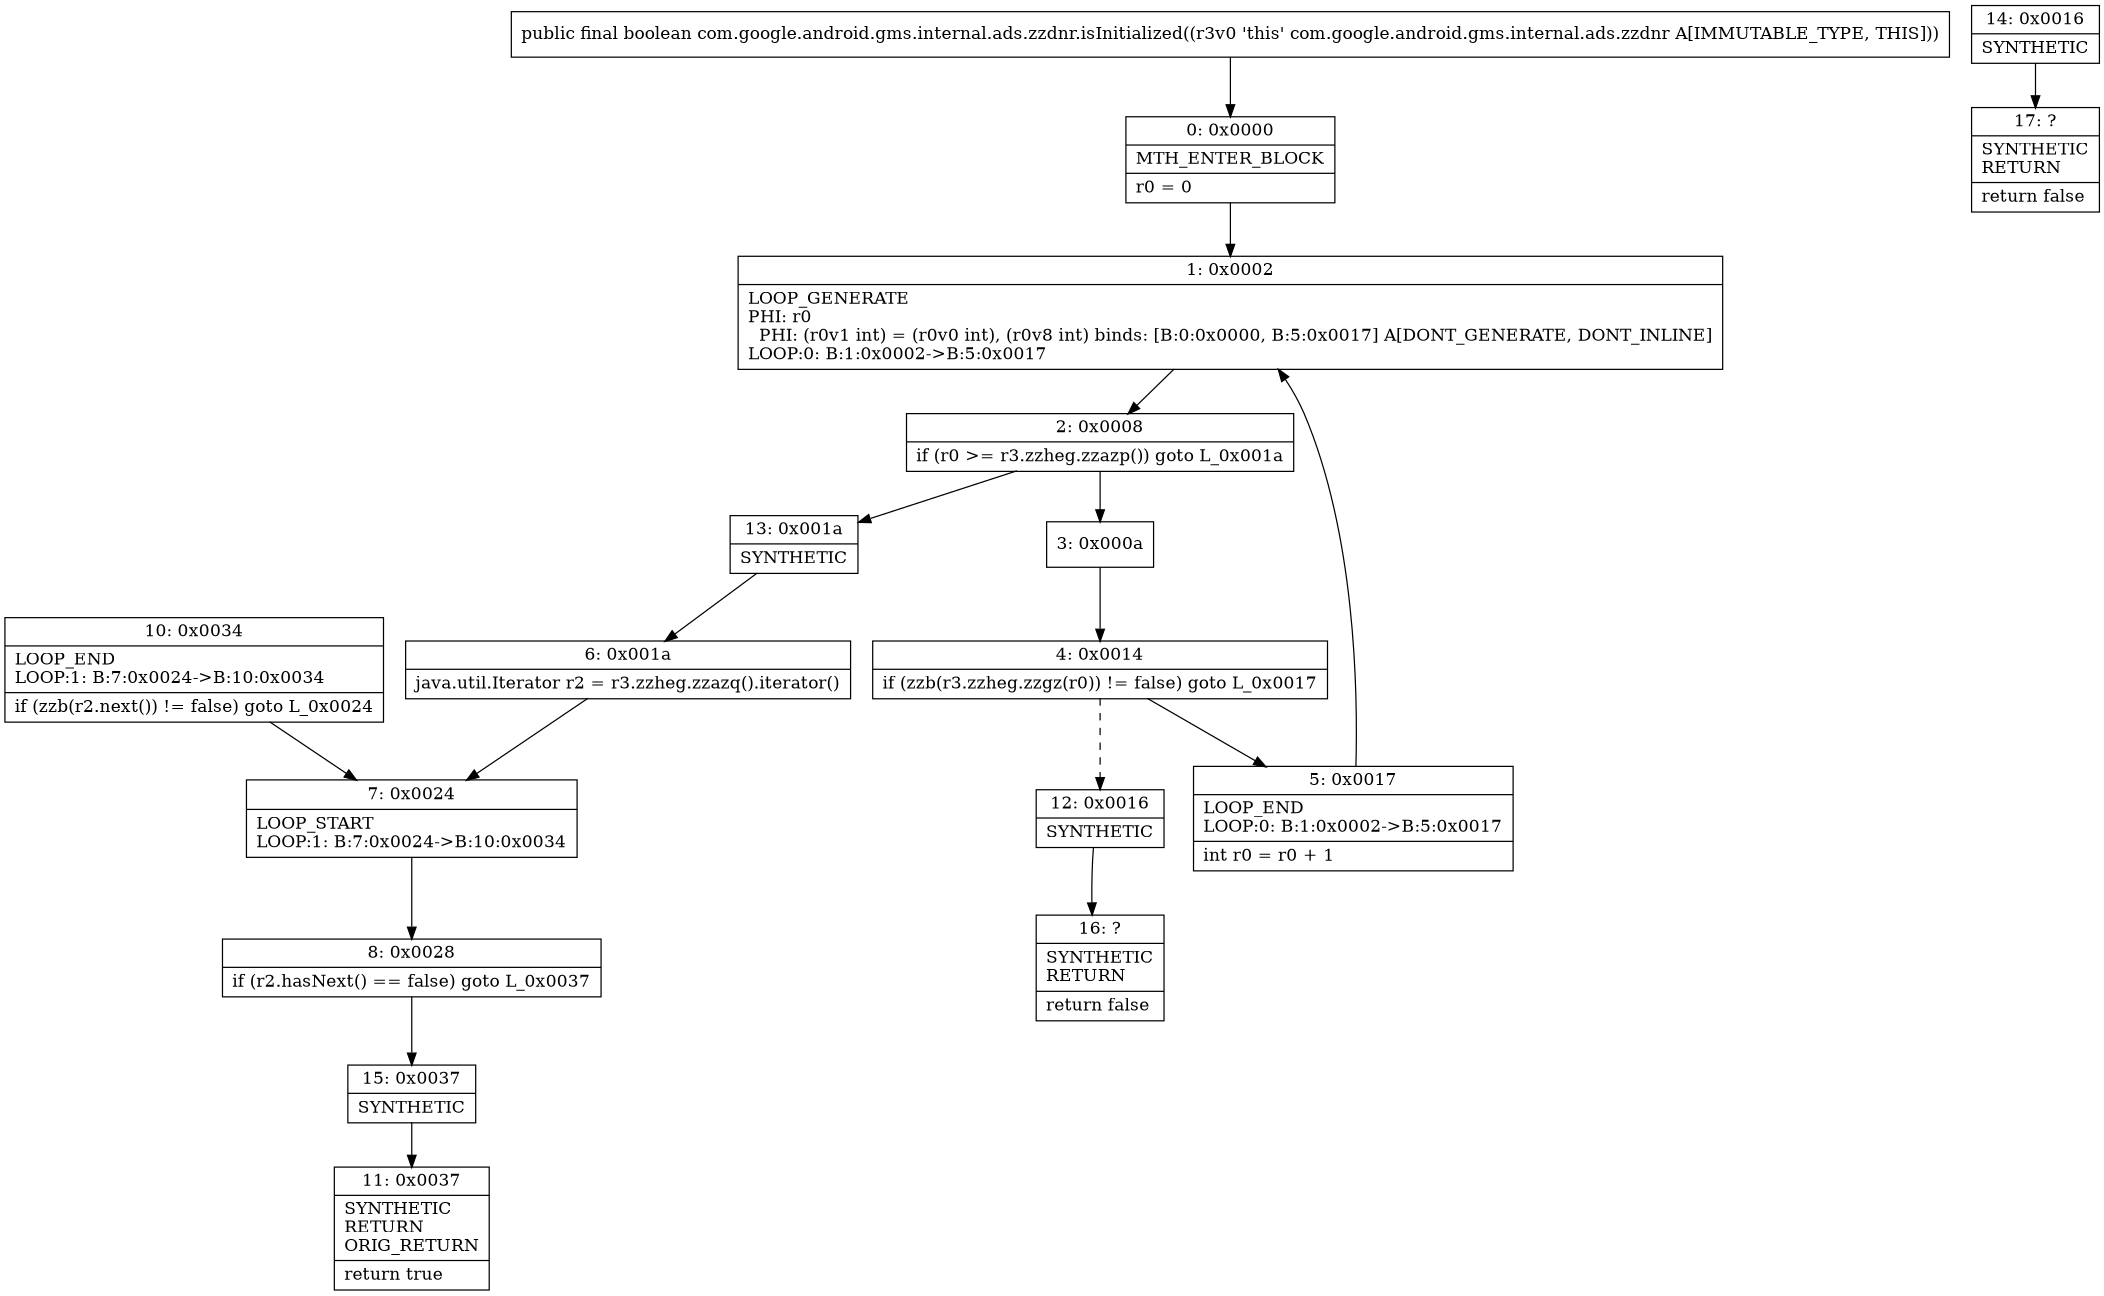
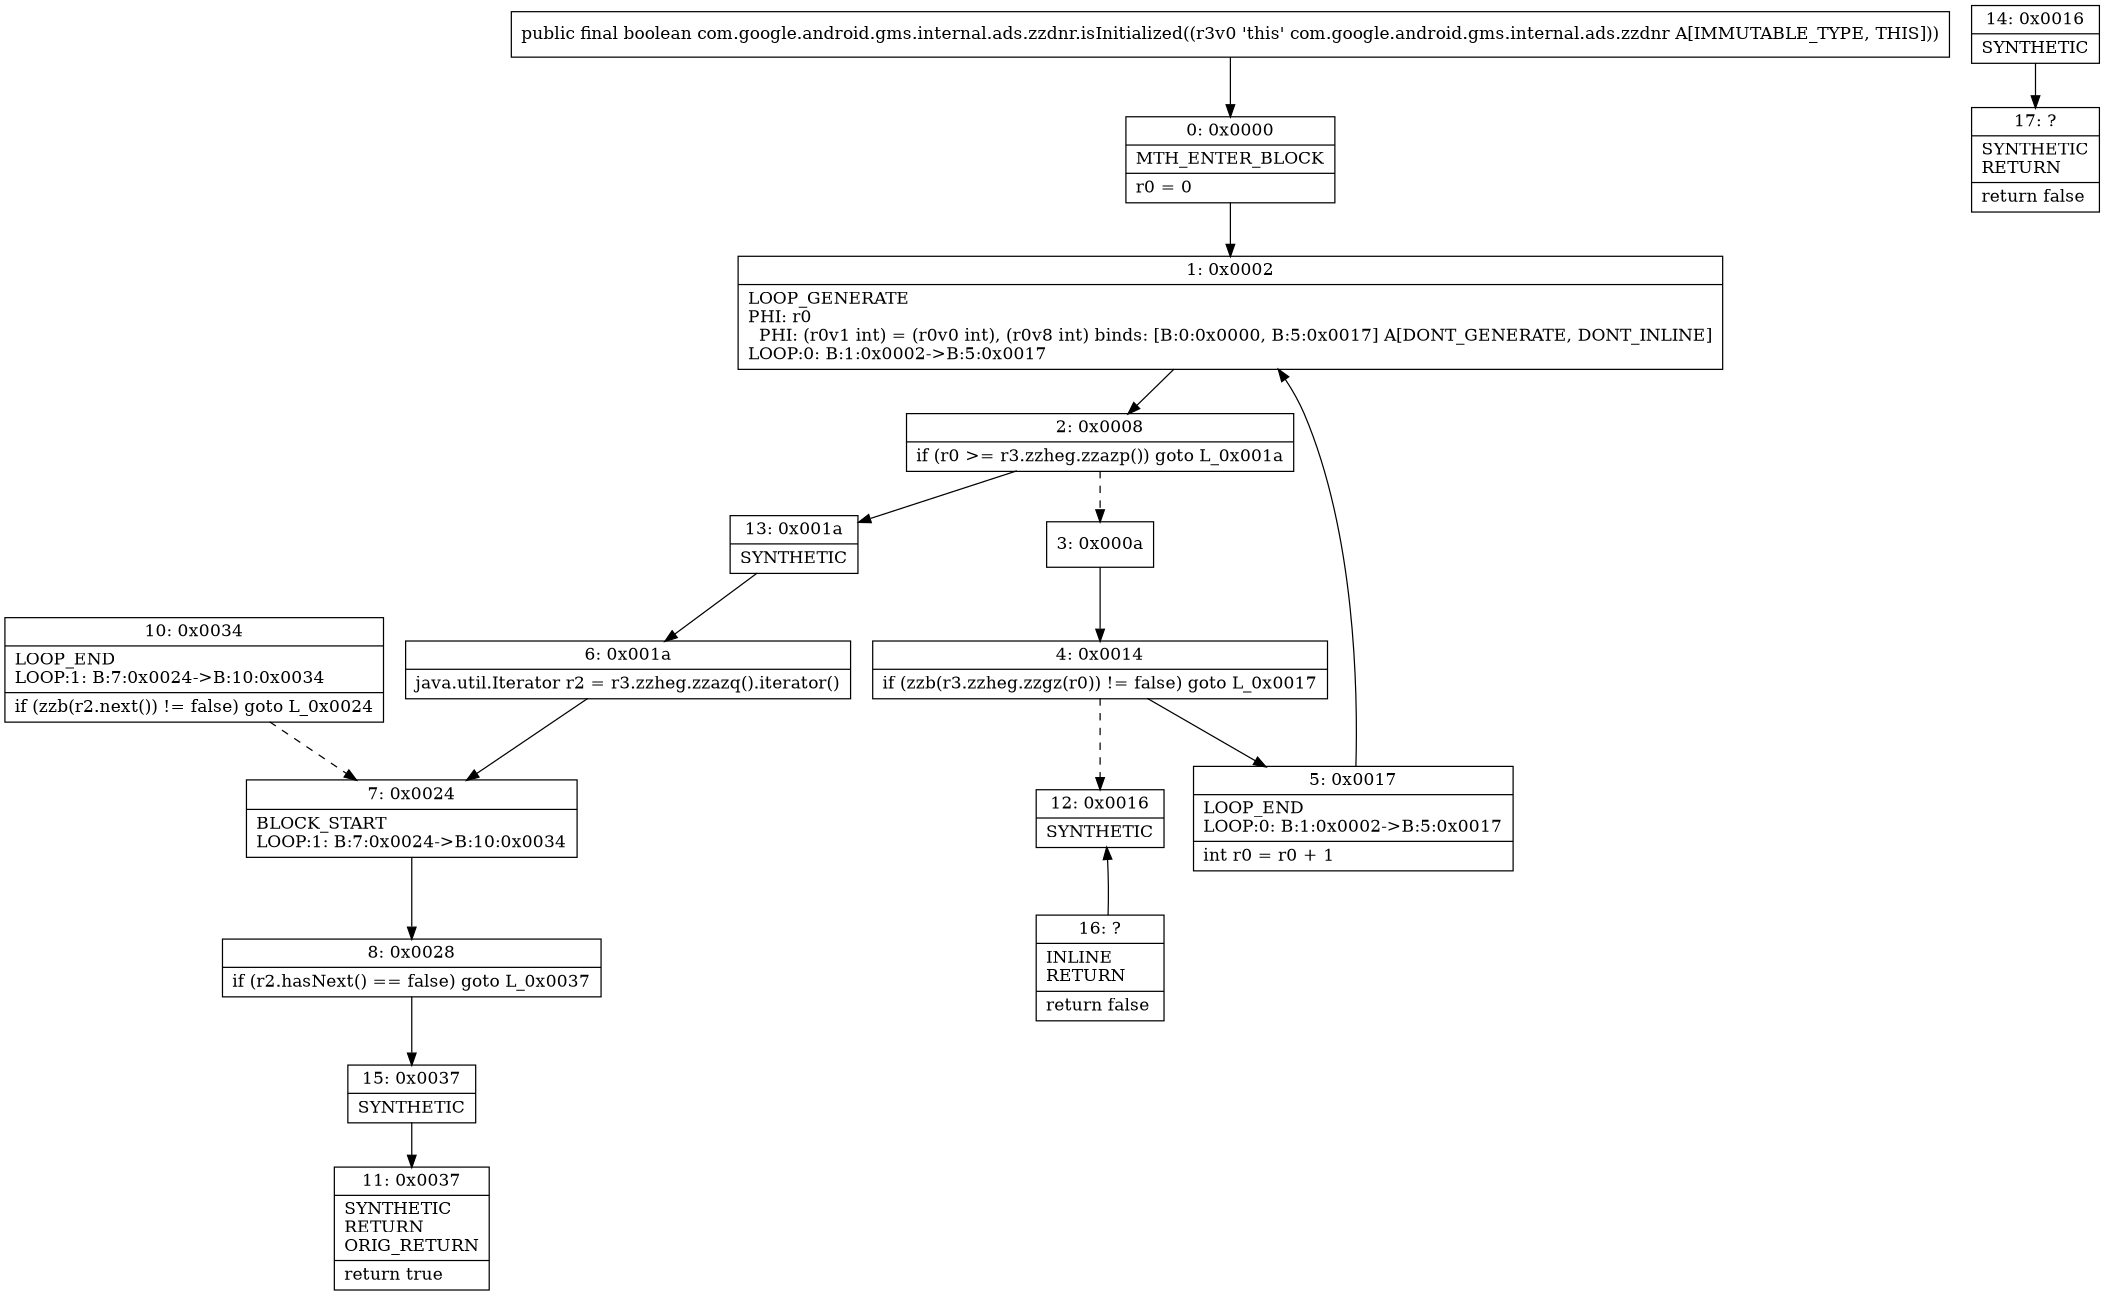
edge "2: 0x0008" -> "3: 0x000a": style solid -> dashed
edge "10: 0x0034" -> "7: 0x0024": style solid -> dashed
node "7: 0x0024": text "LOOP_START" -> "BLOCK_START"
edge "12: 0x0016" -> "16: ?": reversed
node "16: ?": text "SYNTHETIC" -> "INLINE"
